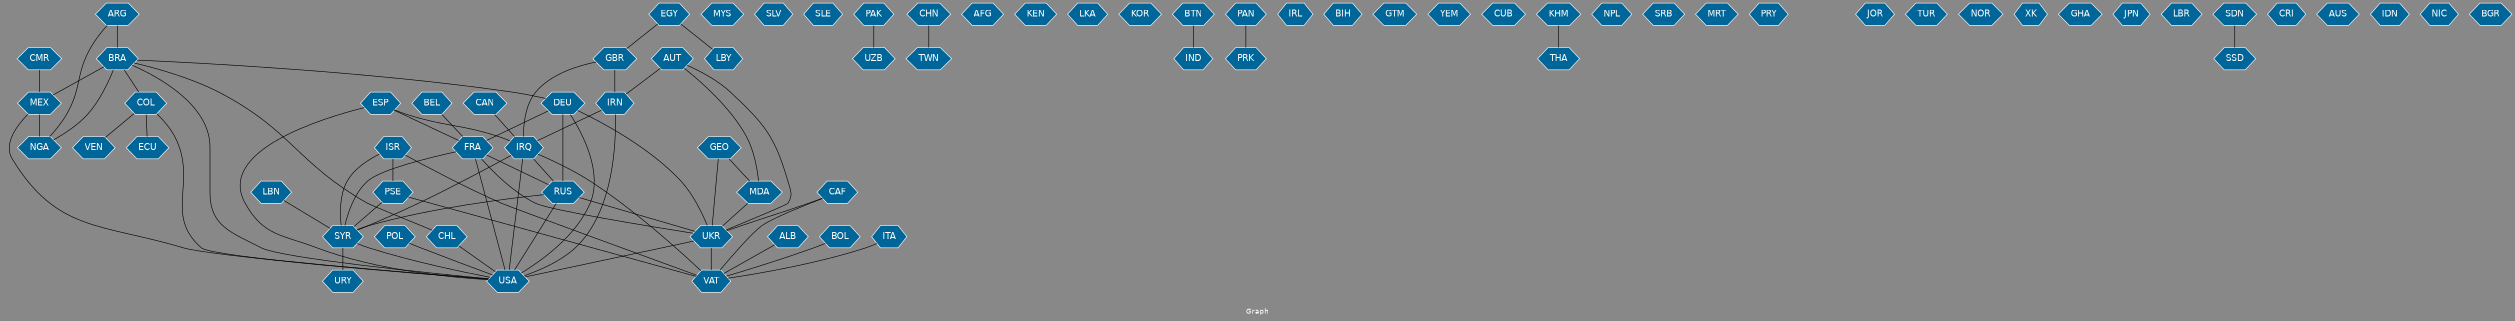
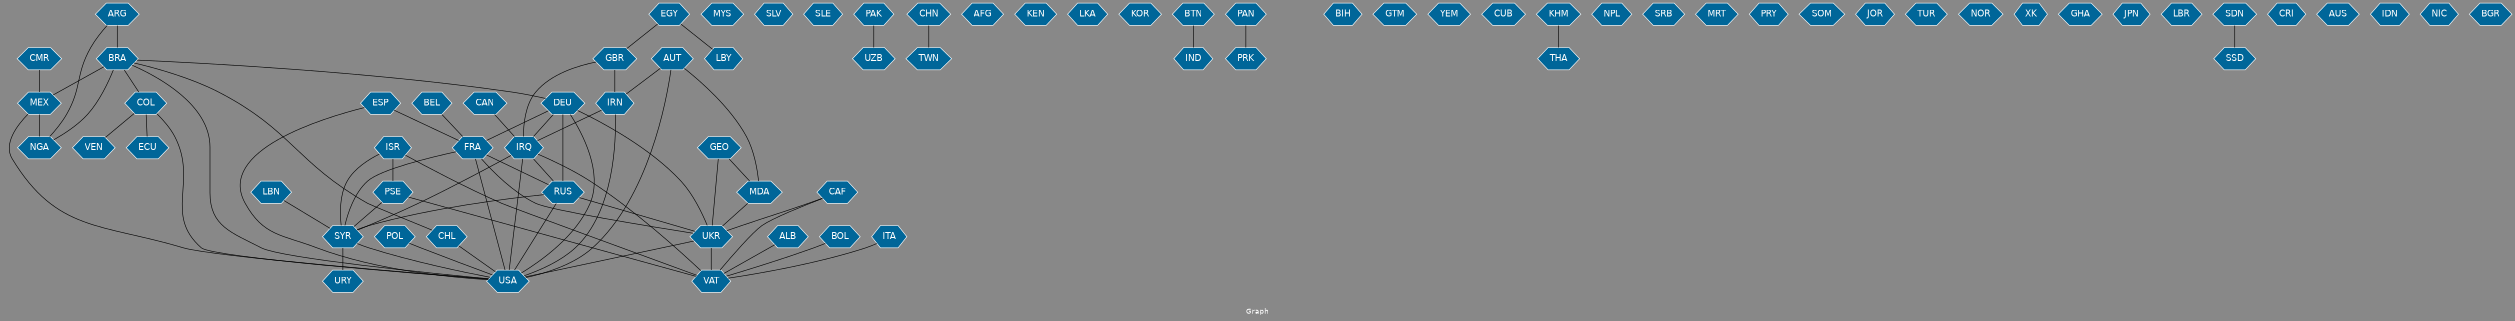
node "IRL": removed
node "SOM": added
edge "ESP" -- "IRQ": now "DEU" -- "IRQ"
edge "AUT" -- "UKR": now "AUT" -- "USA"
